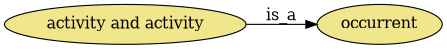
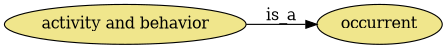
node "activity and activity": label "activity and activity" -> "activity and behavior"
